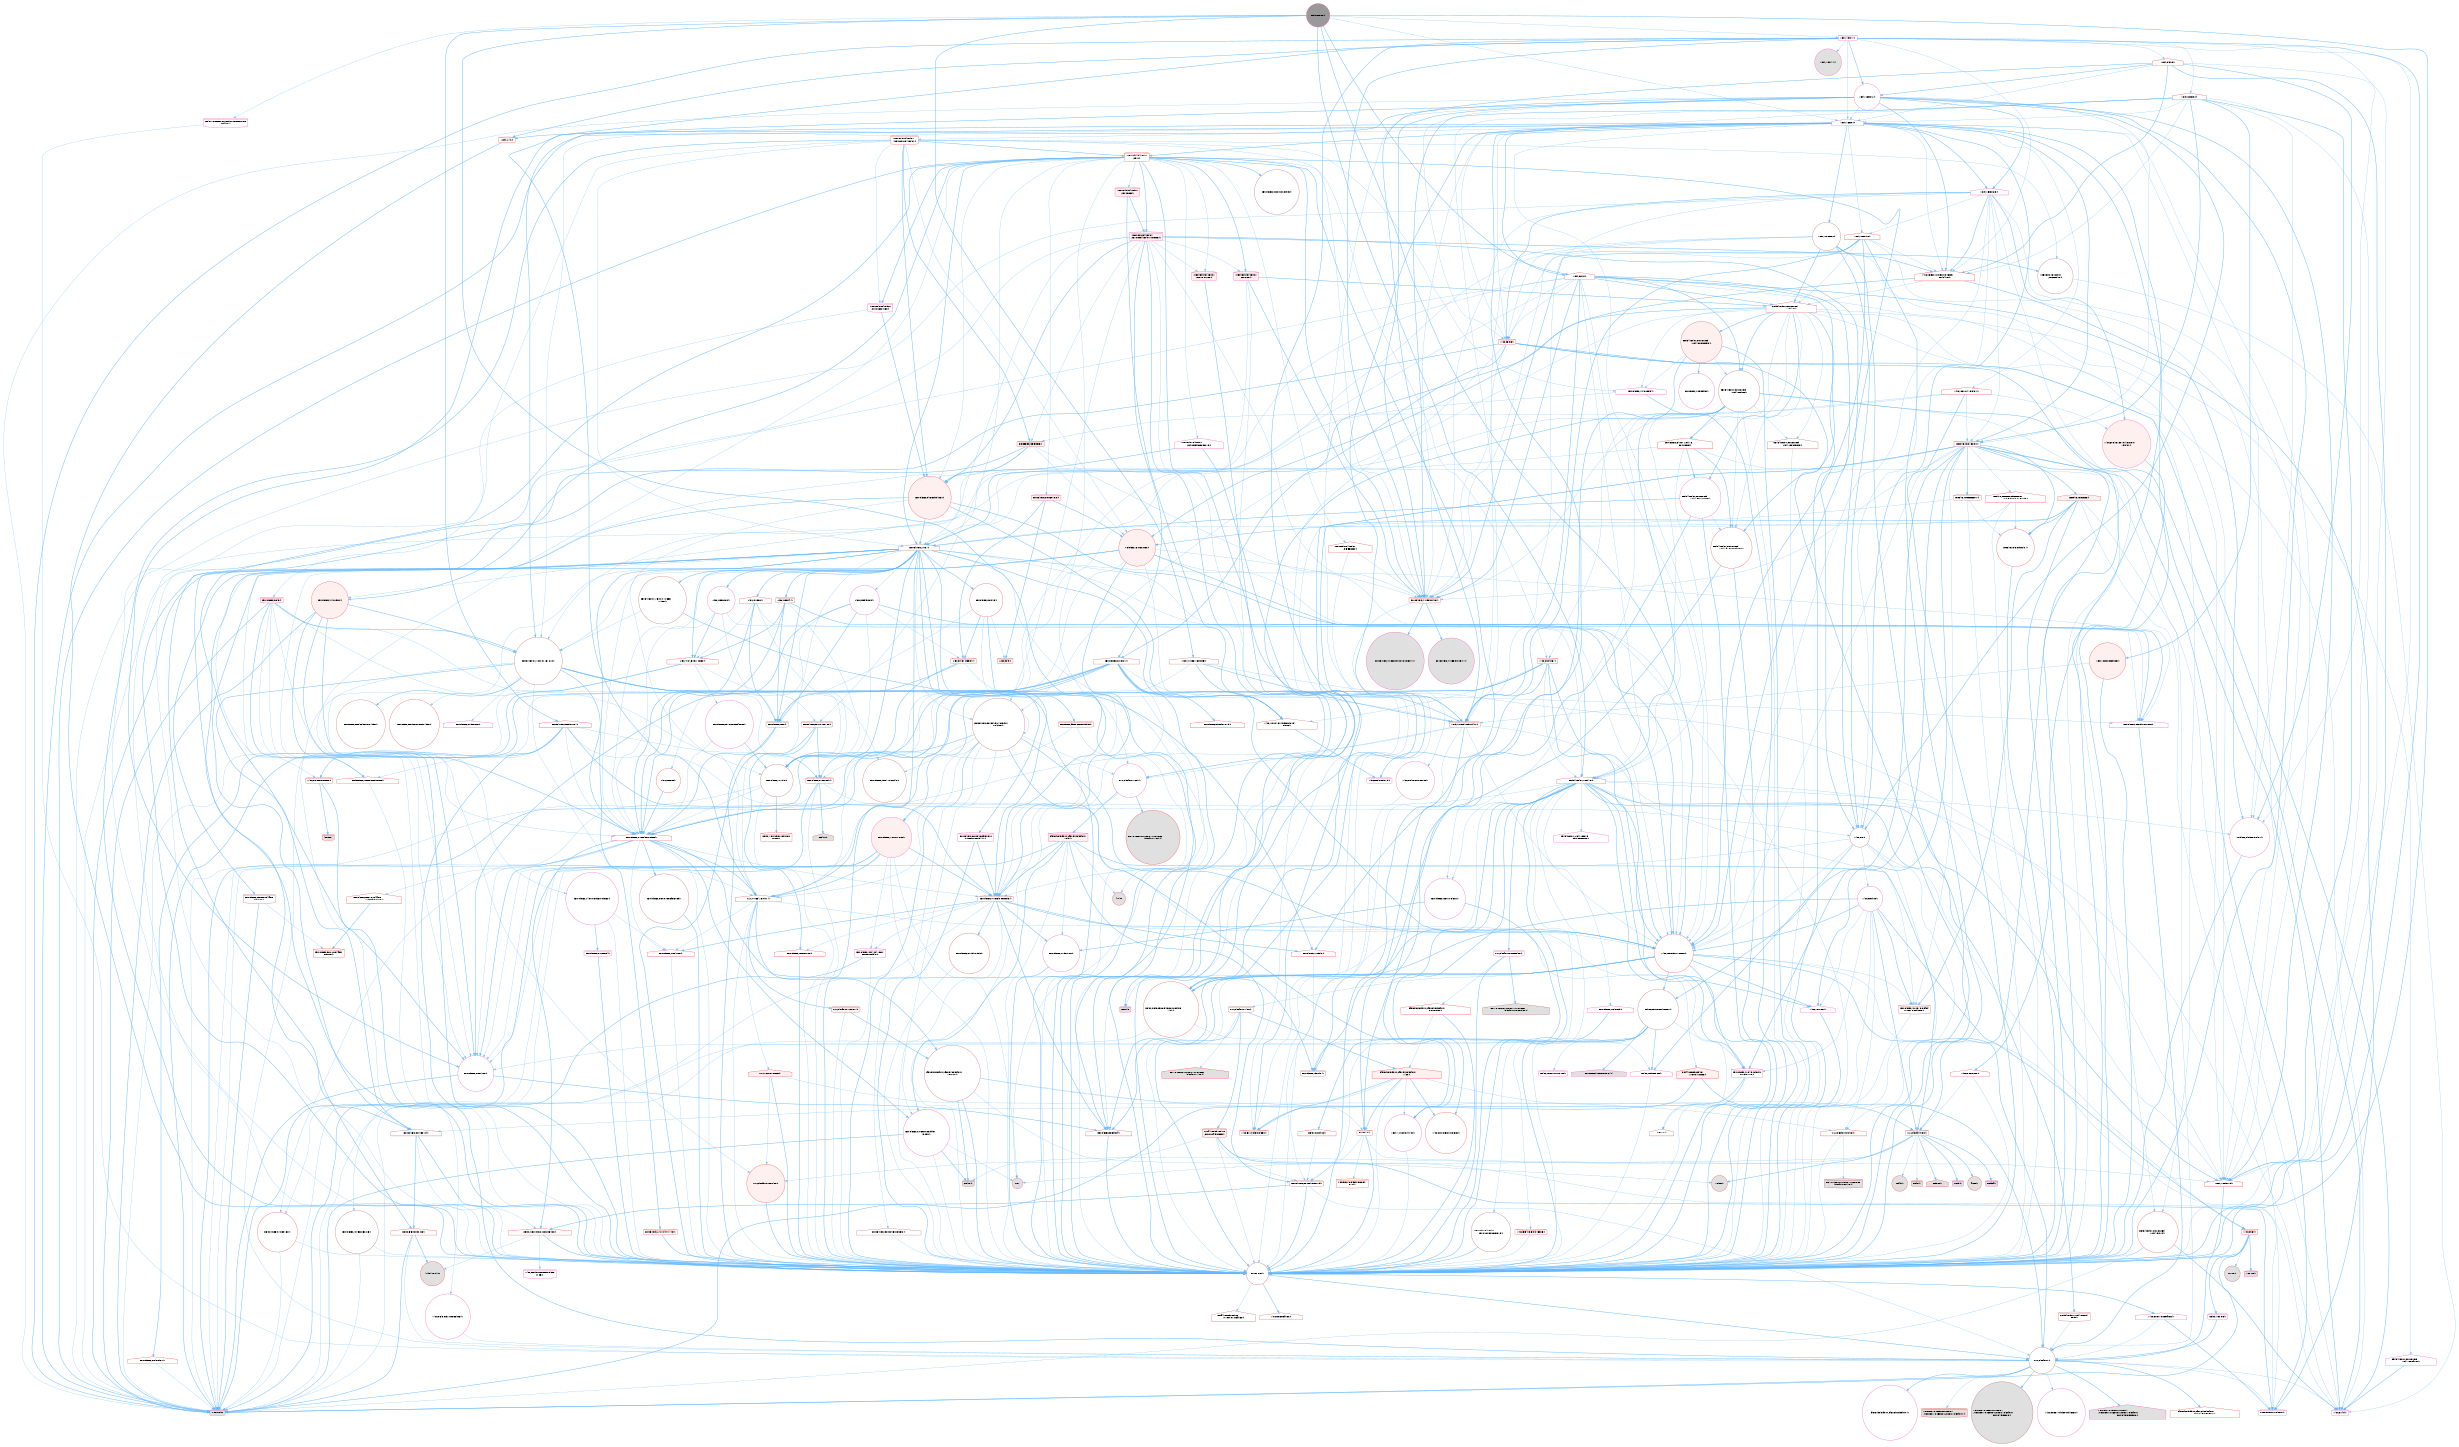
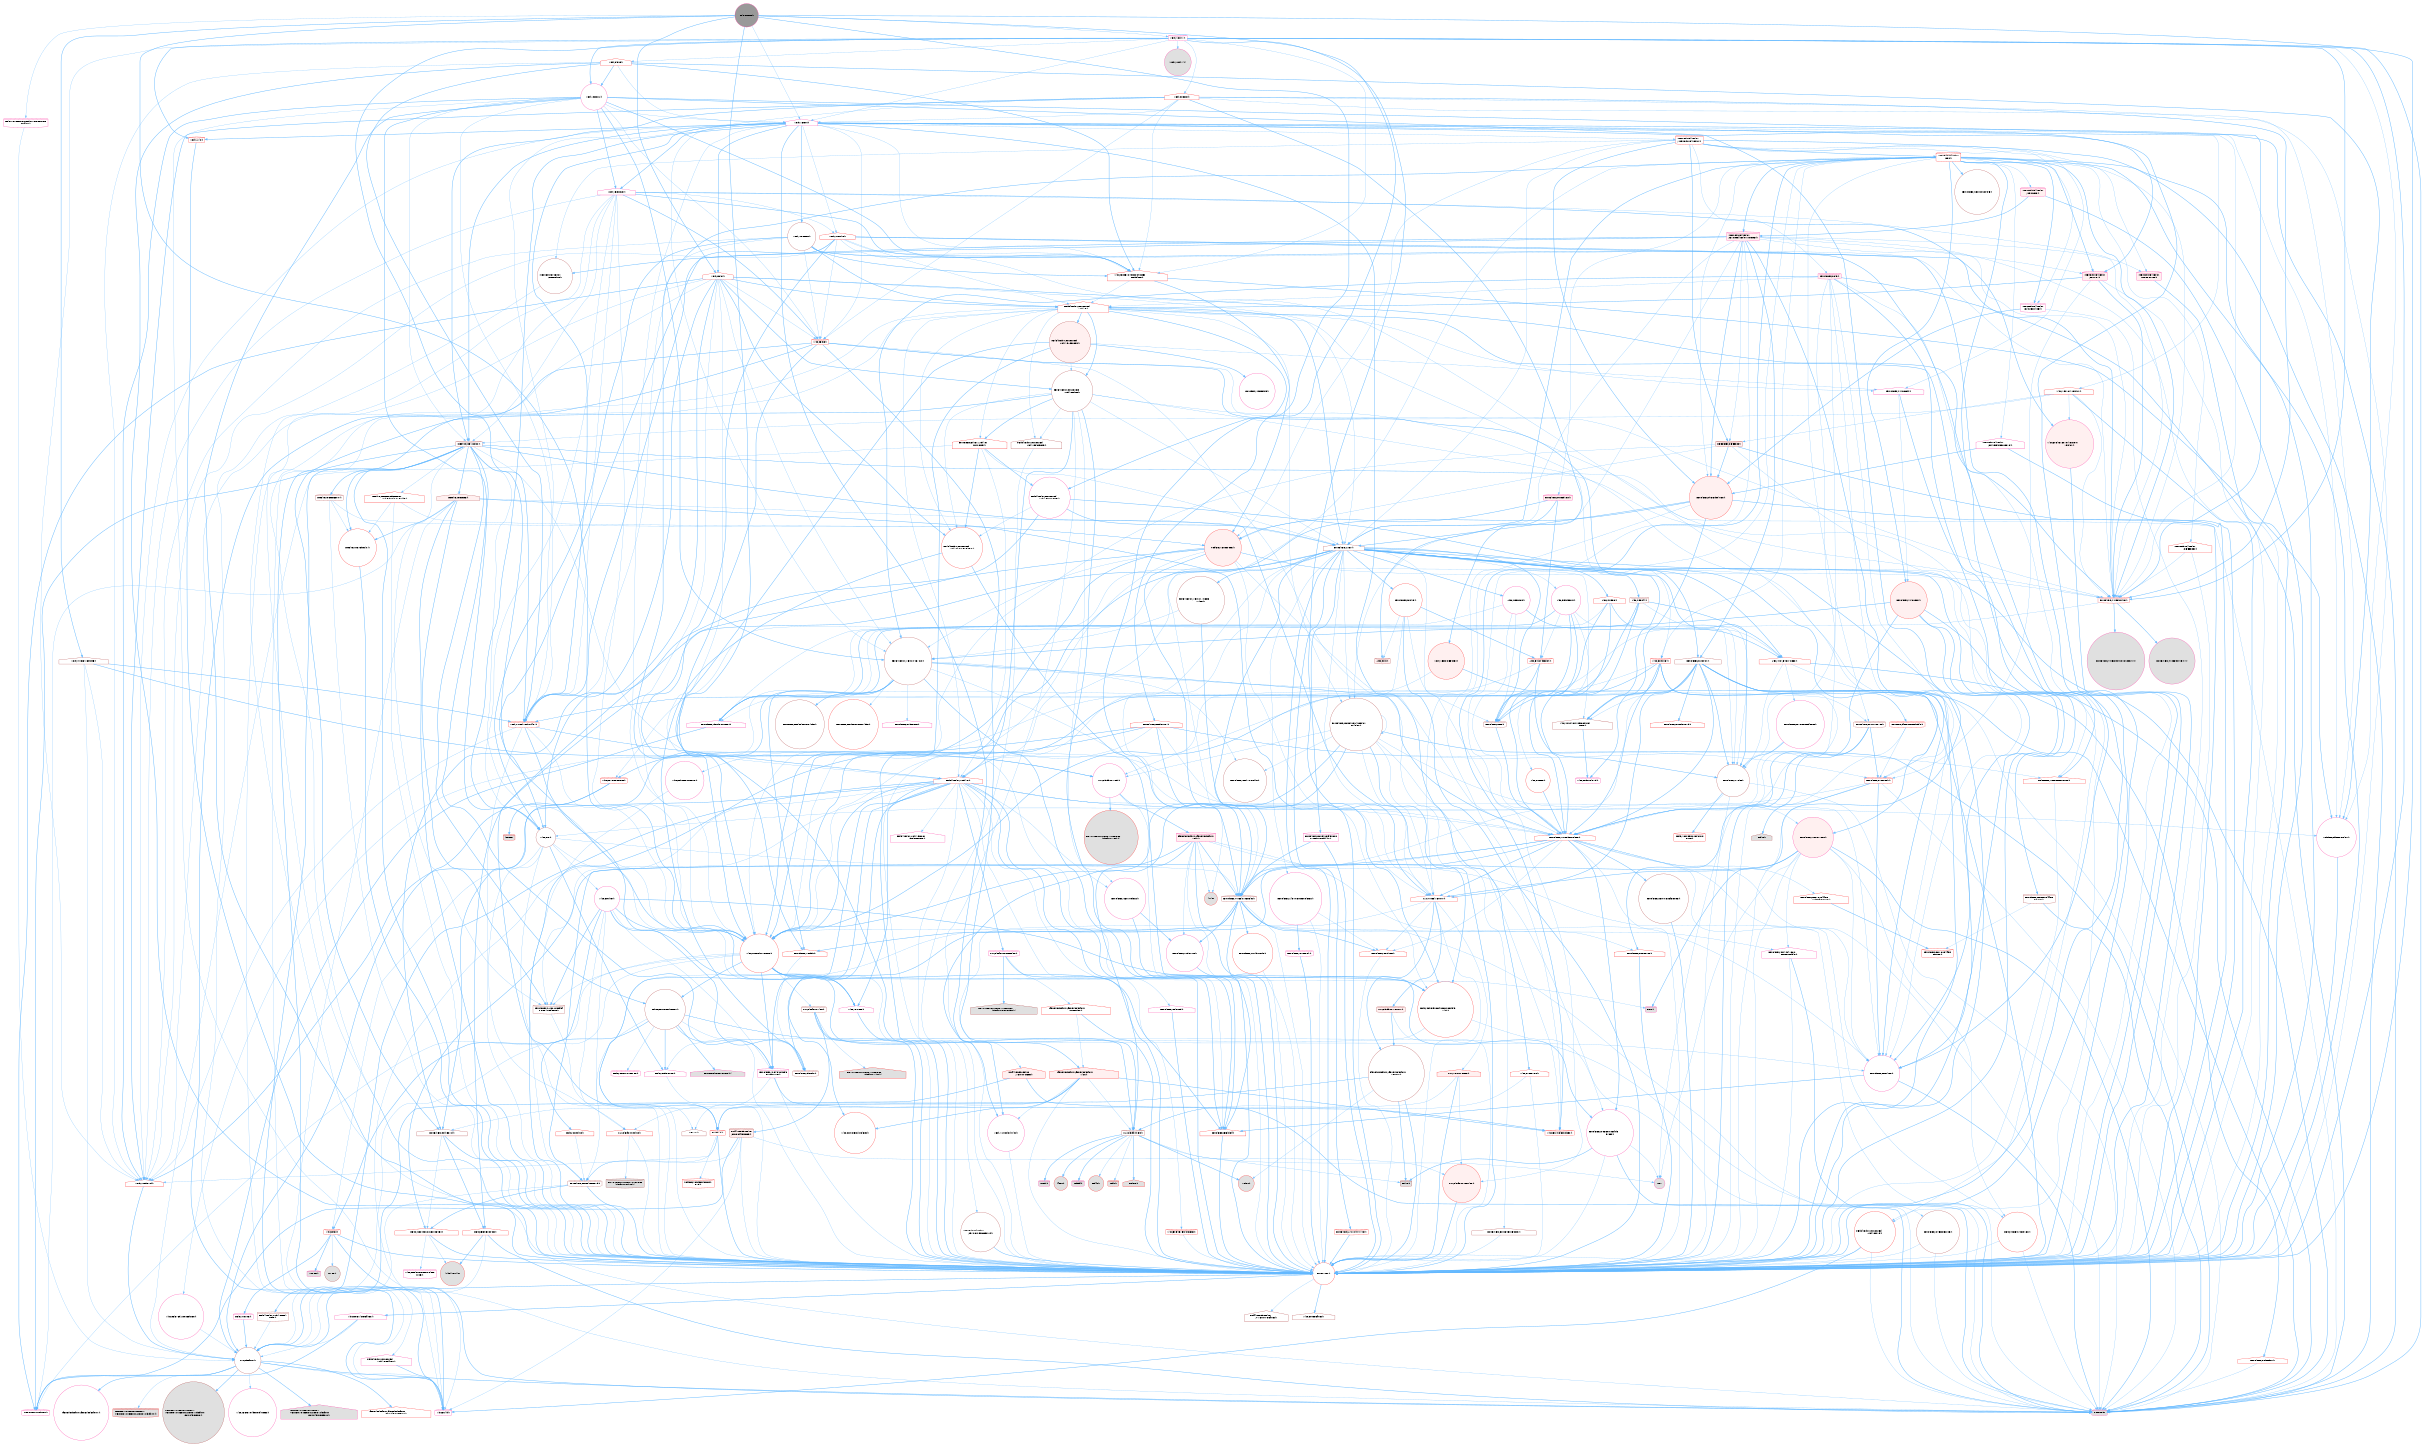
edge "Math/Vector.h" -> "Internationalization /Text.h": now "Math/Vector.h" -> "Internationalization /TextKey.h"
edge "Templates/Tuple.h" -> "Serialization/Structured Archive.h": added
node "Templates/IsTriviallyCopy Constructible.h": shape cylinder -> house
edge "Misc/AssertionMacros.h" -> "HAL/Platform.h": style bold -> solid
edge "Templates/Less.h" -> "CoreTypes.h": removed
